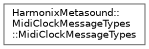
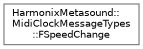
node "HarmonixMetasound:: MidiClockMessageTypes ::MidiClockMessageTypes": label "HarmonixMetasound:: MidiClockMessageTypes ::MidiClockMessageTypes" -> "HarmonixMetasound:: MidiClockMessageTypes ::FSpeedChange"
